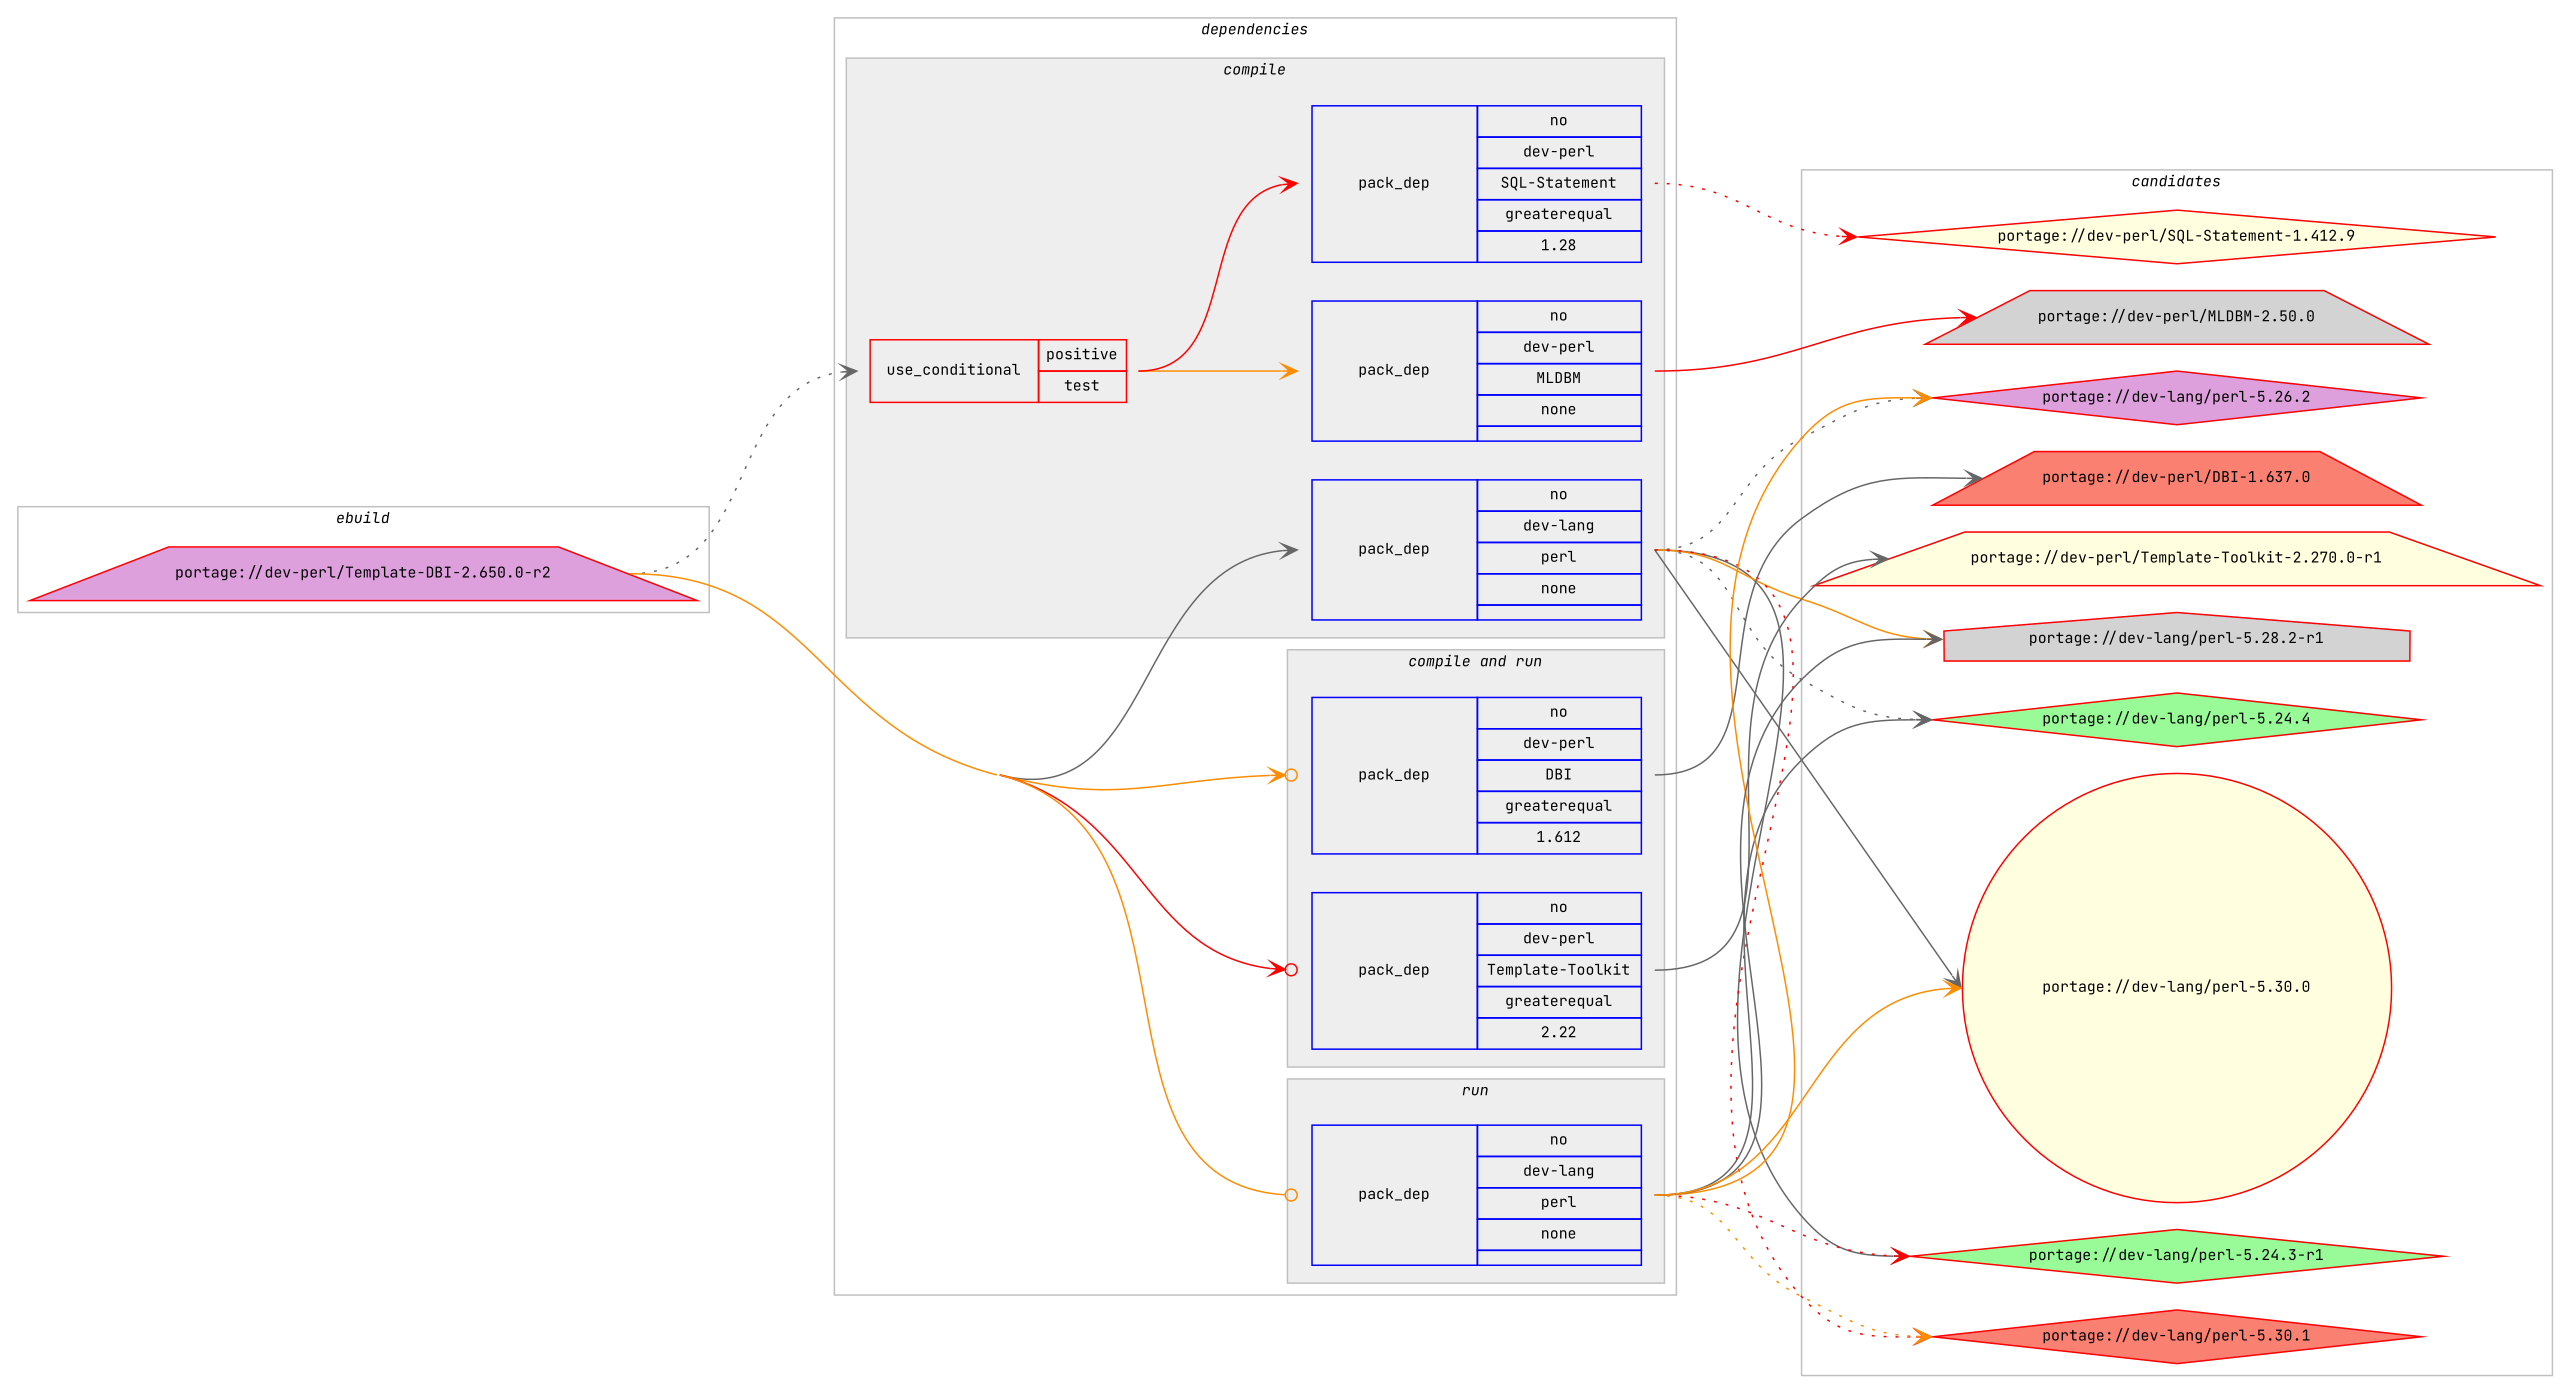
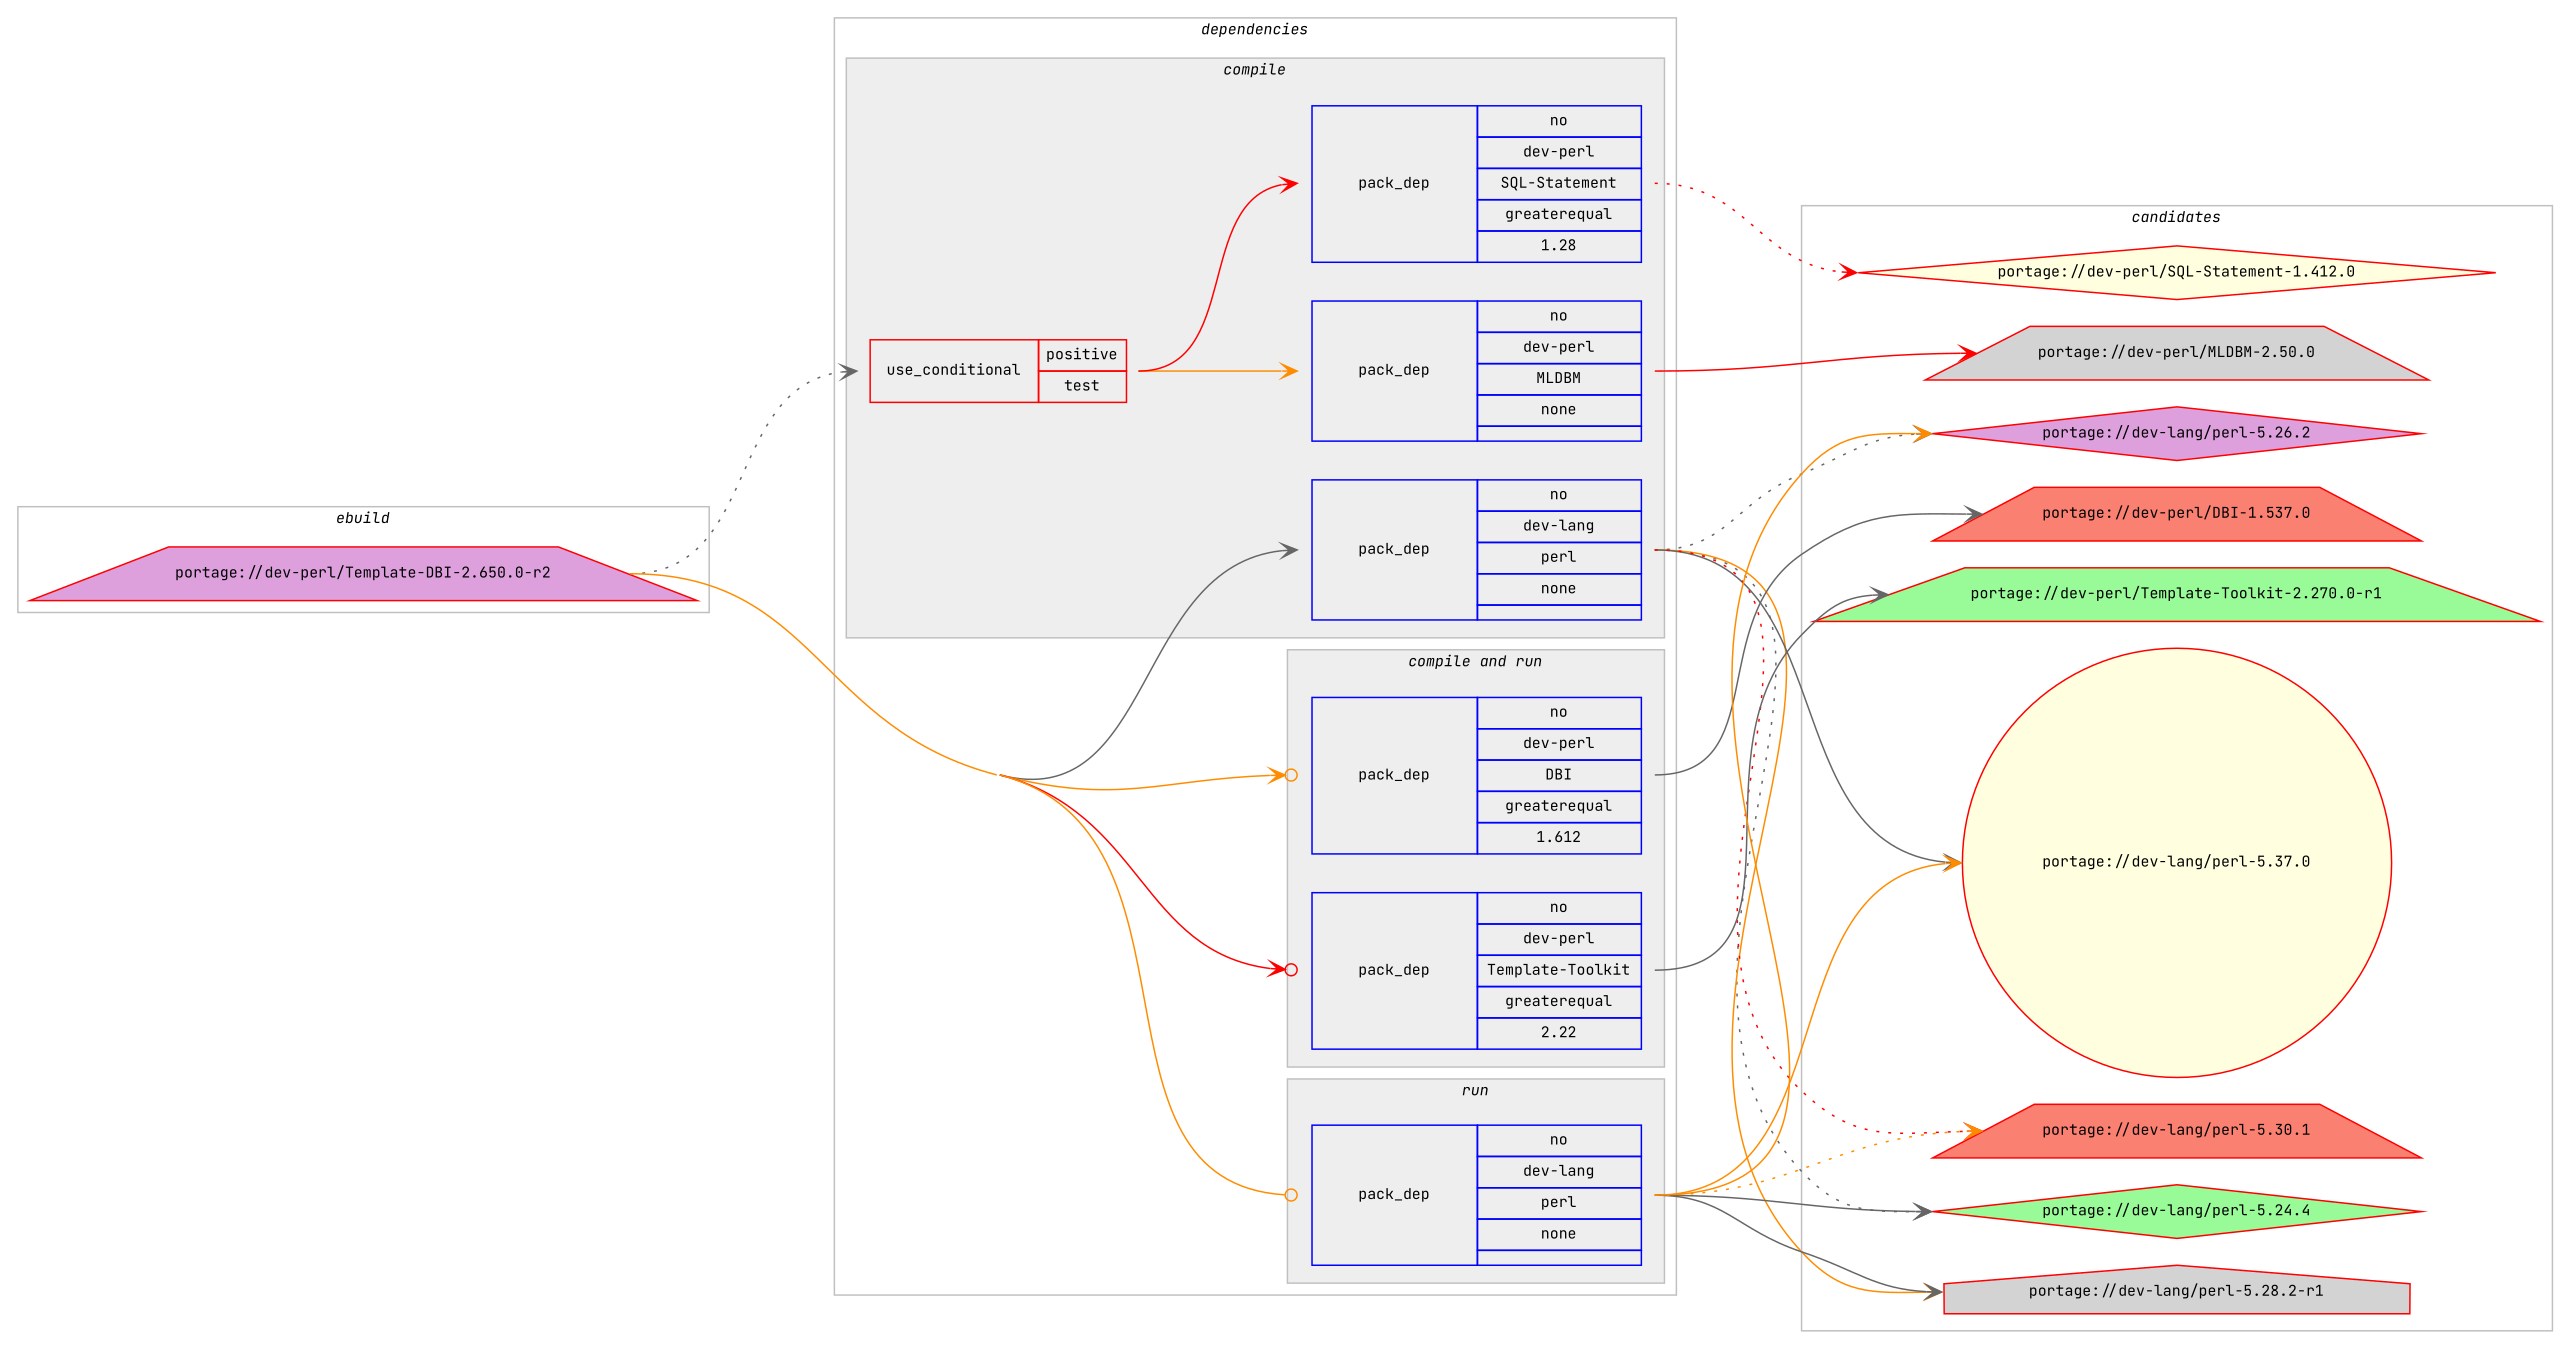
node "portage://dev-perl/SQL-Statement-1.412.9": label "portage://dev-perl/SQL-Statement-1.412.9" -> "portage://dev-perl/SQL-Statement-1.412.0"
node "portage://dev-perl/DBI-1.637.0": label "portage://dev-perl/DBI-1.637.0" -> "portage://dev-perl/DBI-1.537.0"
node "portage://dev-perl/Template-Toolkit-2.270.0-r1": fillcolor lightyellow -> palegreen
node "portage://dev-lang/perl-5.30.0": label "portage://dev-lang/perl-5.30.0" -> "portage://dev-lang/perl-5.37.0"
node "portage://dev-lang/perl-5.24.3-r1": removed
node "portage://dev-lang/perl-5.30.1": shape diamond -> trapezium
